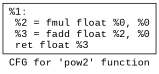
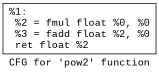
node "%1:": text "ret float %3" -> "ret float %2"
